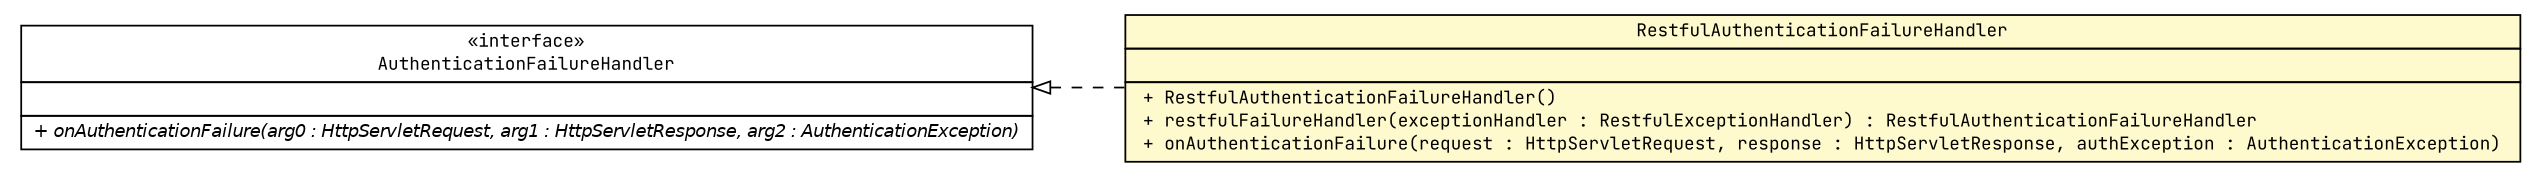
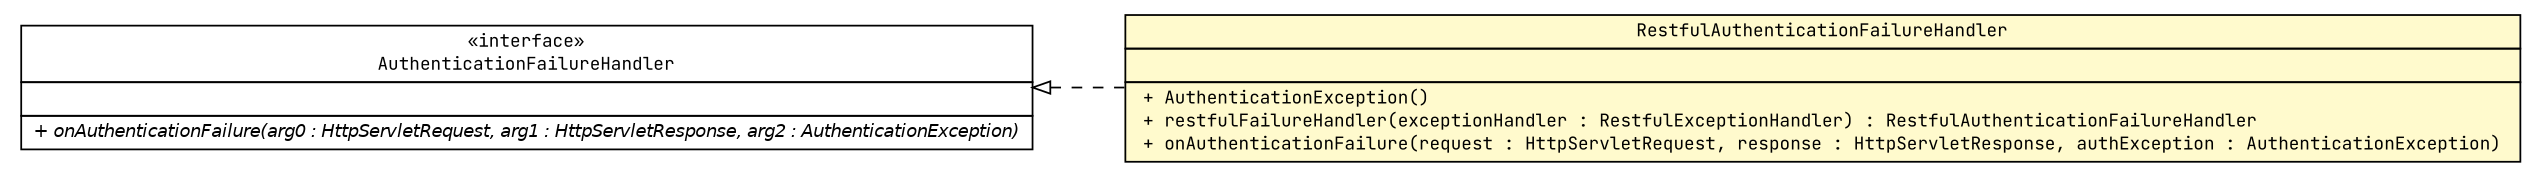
node "RestfulAuthenticationFailureHandler": text "+ RestfulAuthenticationFailureHandler()" -> "+ AuthenticationException()"
